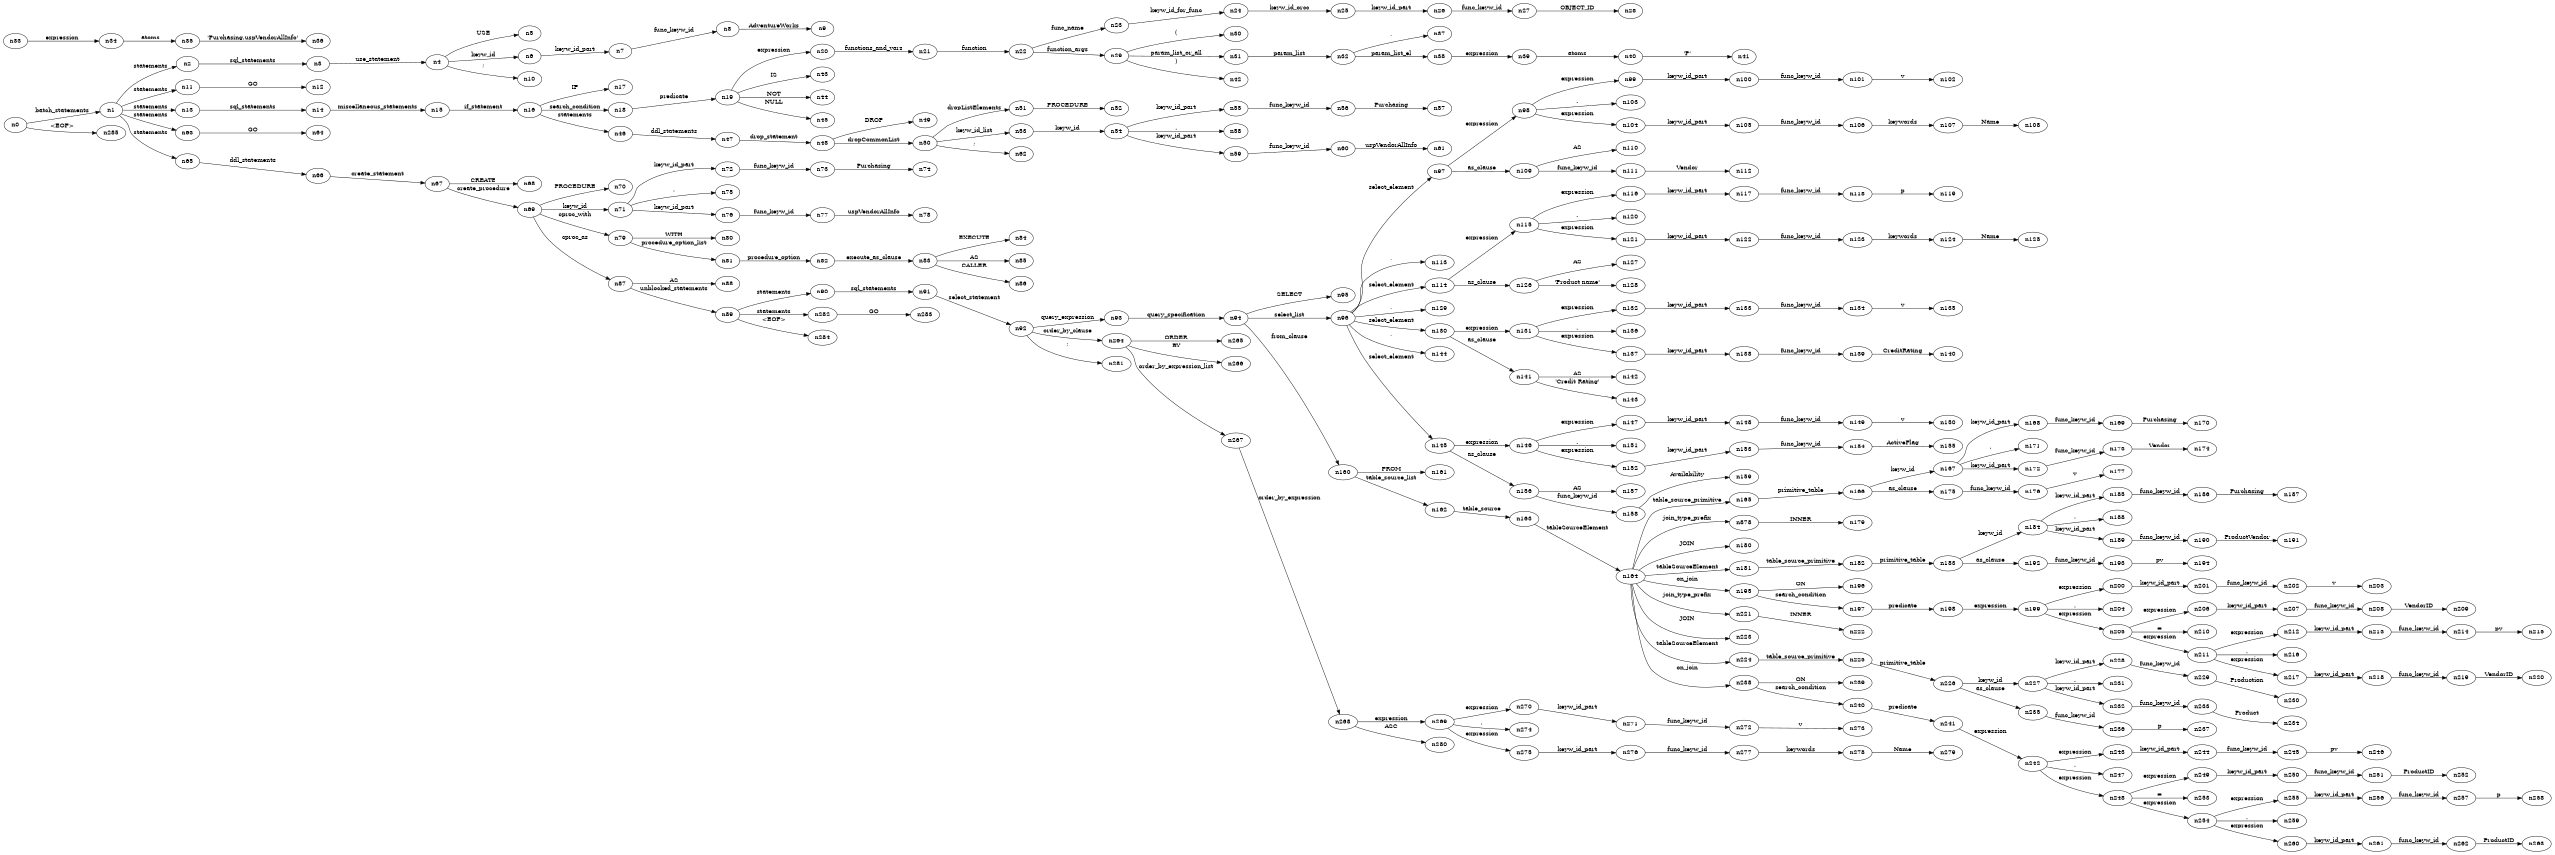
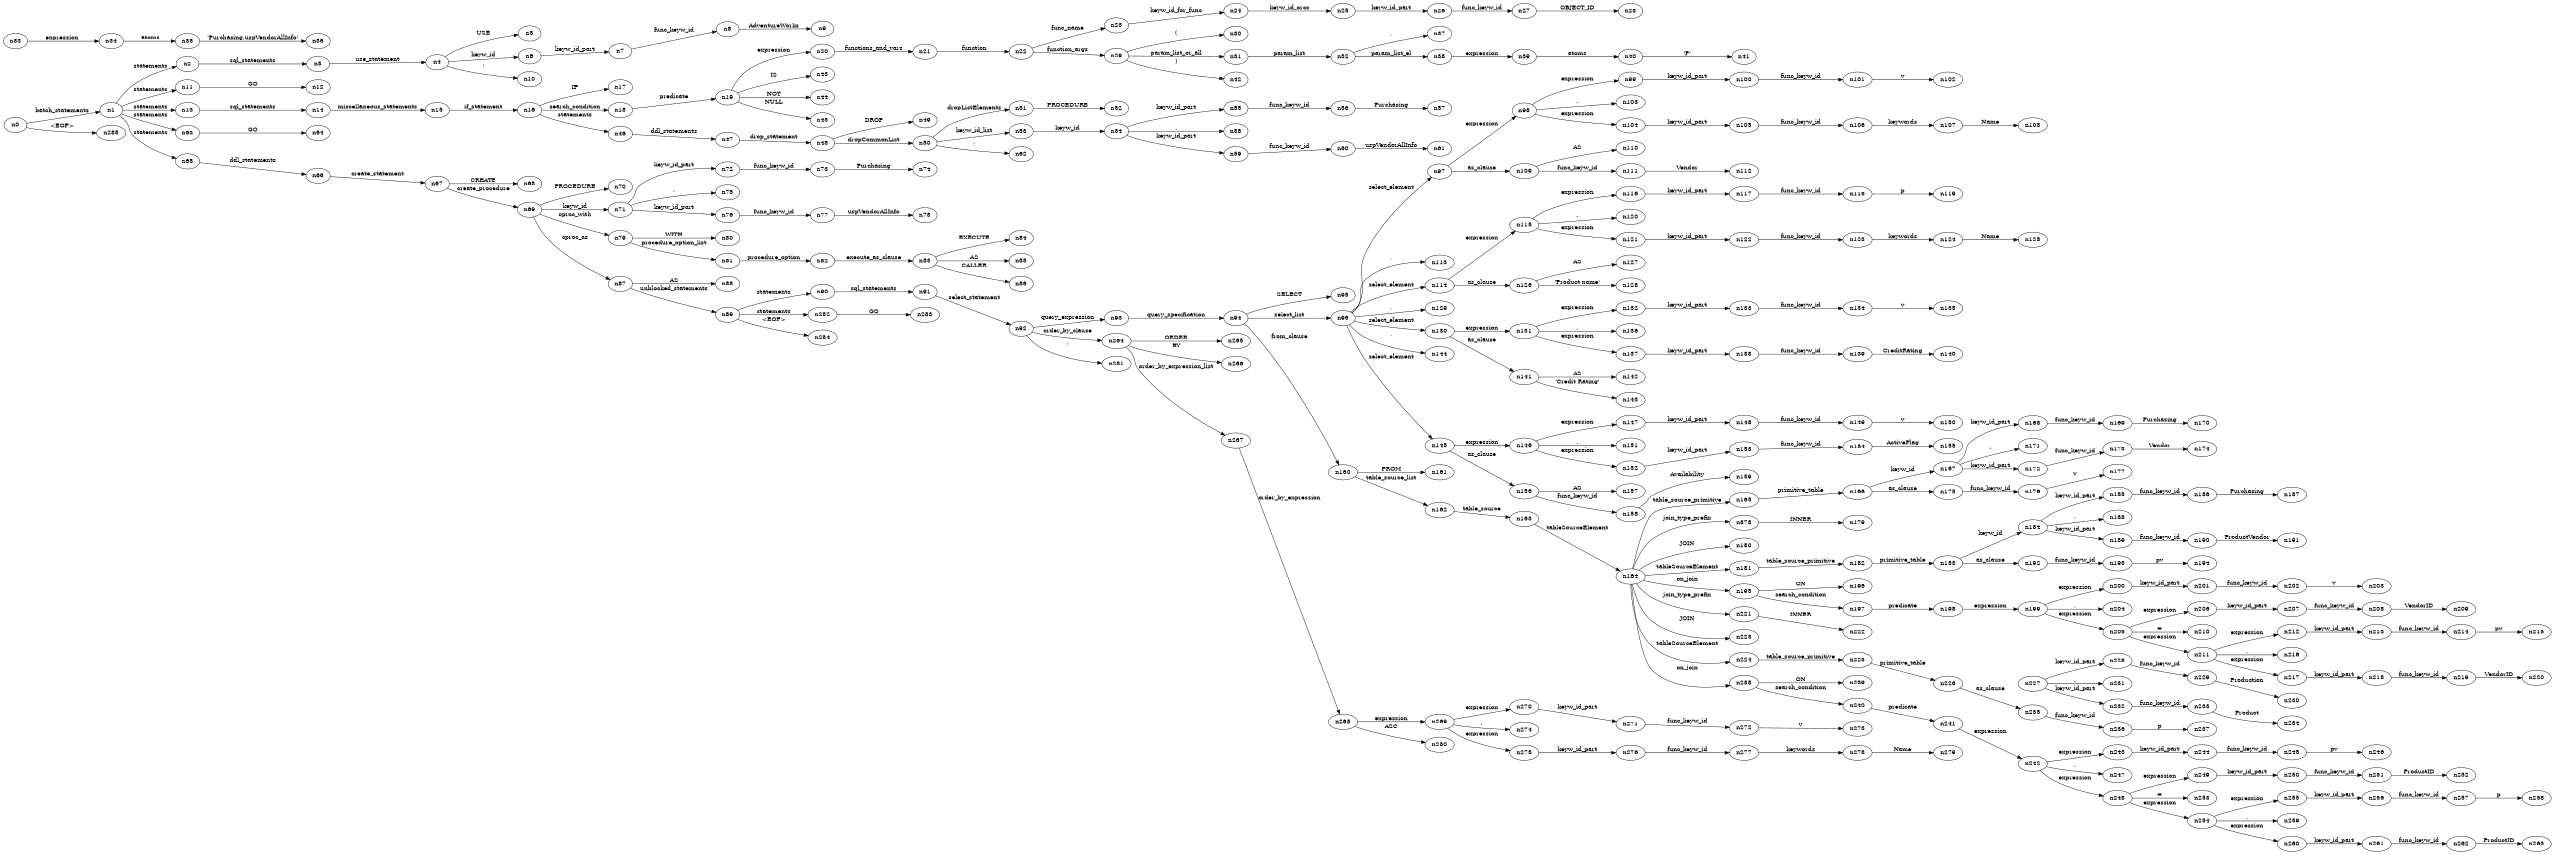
edge "n226" -> "n227": removed, label "keyw_id"
